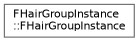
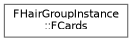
node "FHairGroupInstance ::FHairGroupInstance": label "FHairGroupInstance ::FHairGroupInstance" -> "FHairGroupInstance ::FCards"
